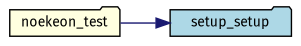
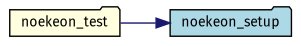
node "setup_setup": label "setup_setup" -> "noekeon_setup"
